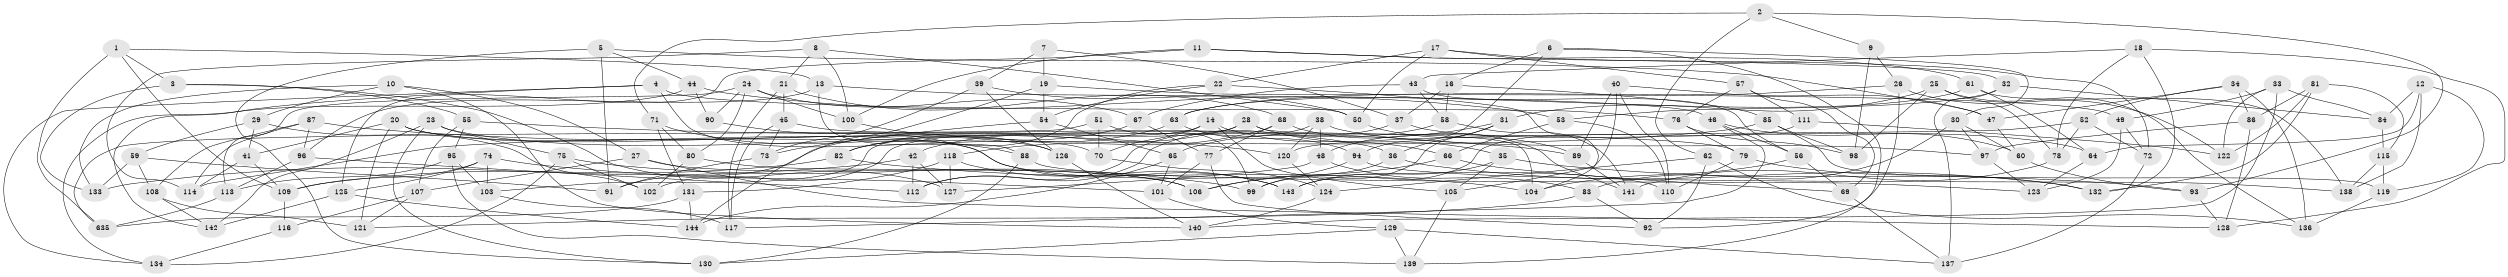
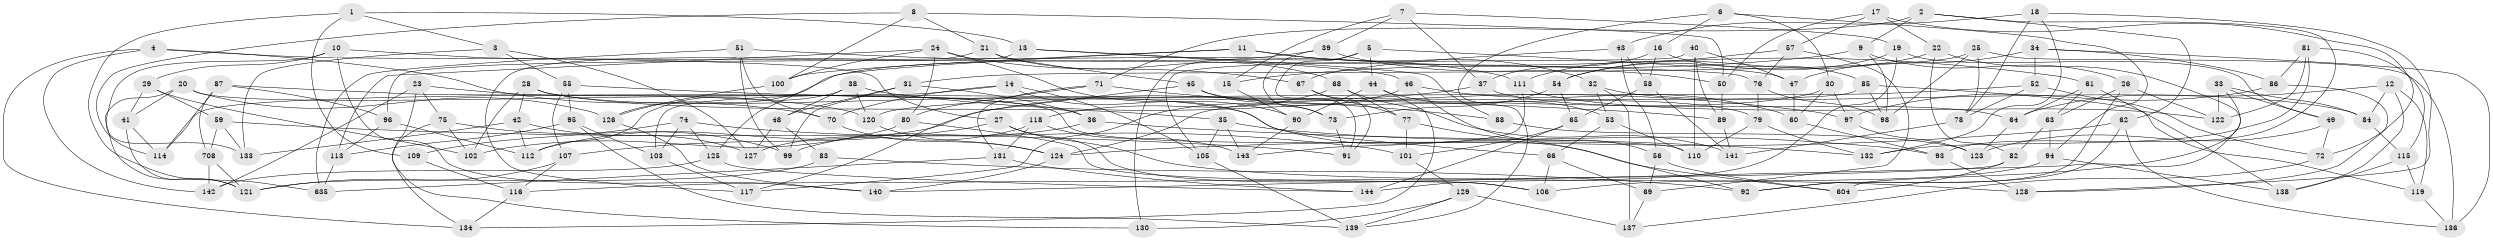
edge "51" -- "111": added
node "15": added
edge "30" -- "83": now "30" -- "124"
edge "82" -- "109": now "82" -- "116"
edge "41" -- "109": now "41" -- "121"
node "108": label "108" -> "708"
node "104": label "104" -> "604"
edge "88" -- "130": removed
